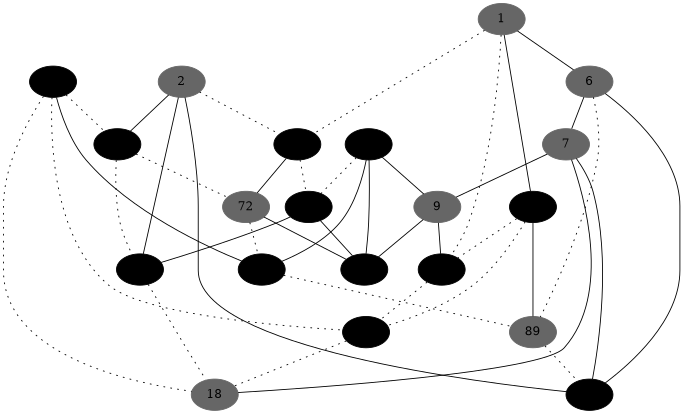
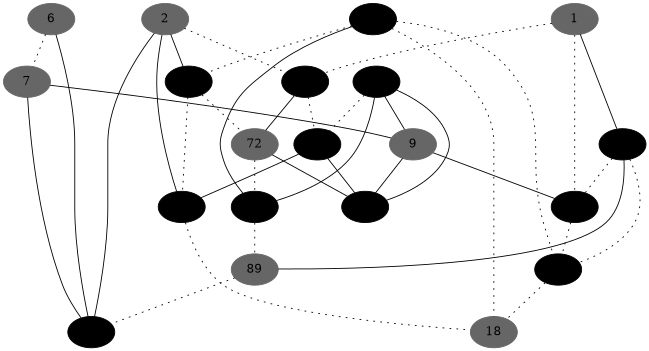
edge "1" -- "6": removed
edge "6" -- "7": style solid -> dotted
edge "6" -- "89": removed
edge "7" -- "18": removed
